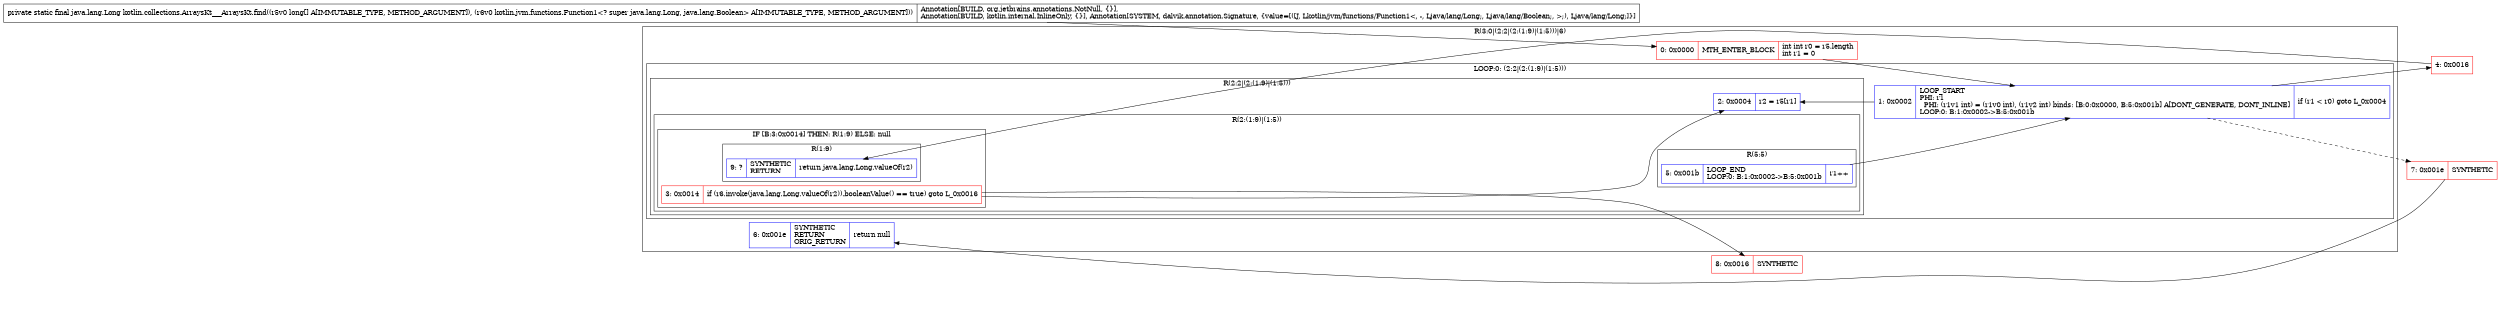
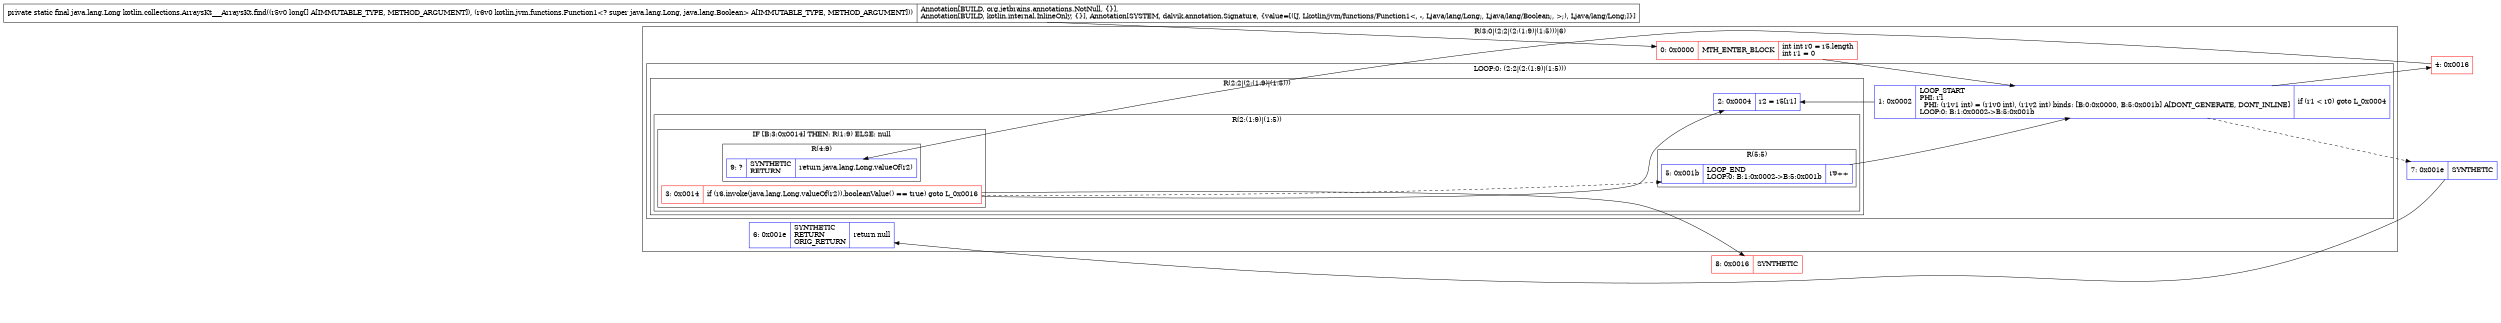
cluster "R(1:9)": label "R(1:9)" -> "R(4:9)"
node "7: 0x001e": color red -> blue
node "5: 0x001b": text "r1++" -> "r9++"
edge "3: 0x0014" -> "5: 0x001b": added
